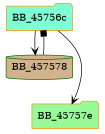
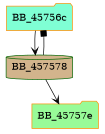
edge "BB_45756c" -> "BB_45757e": now "BB_457578" -> "BB_45757e"
